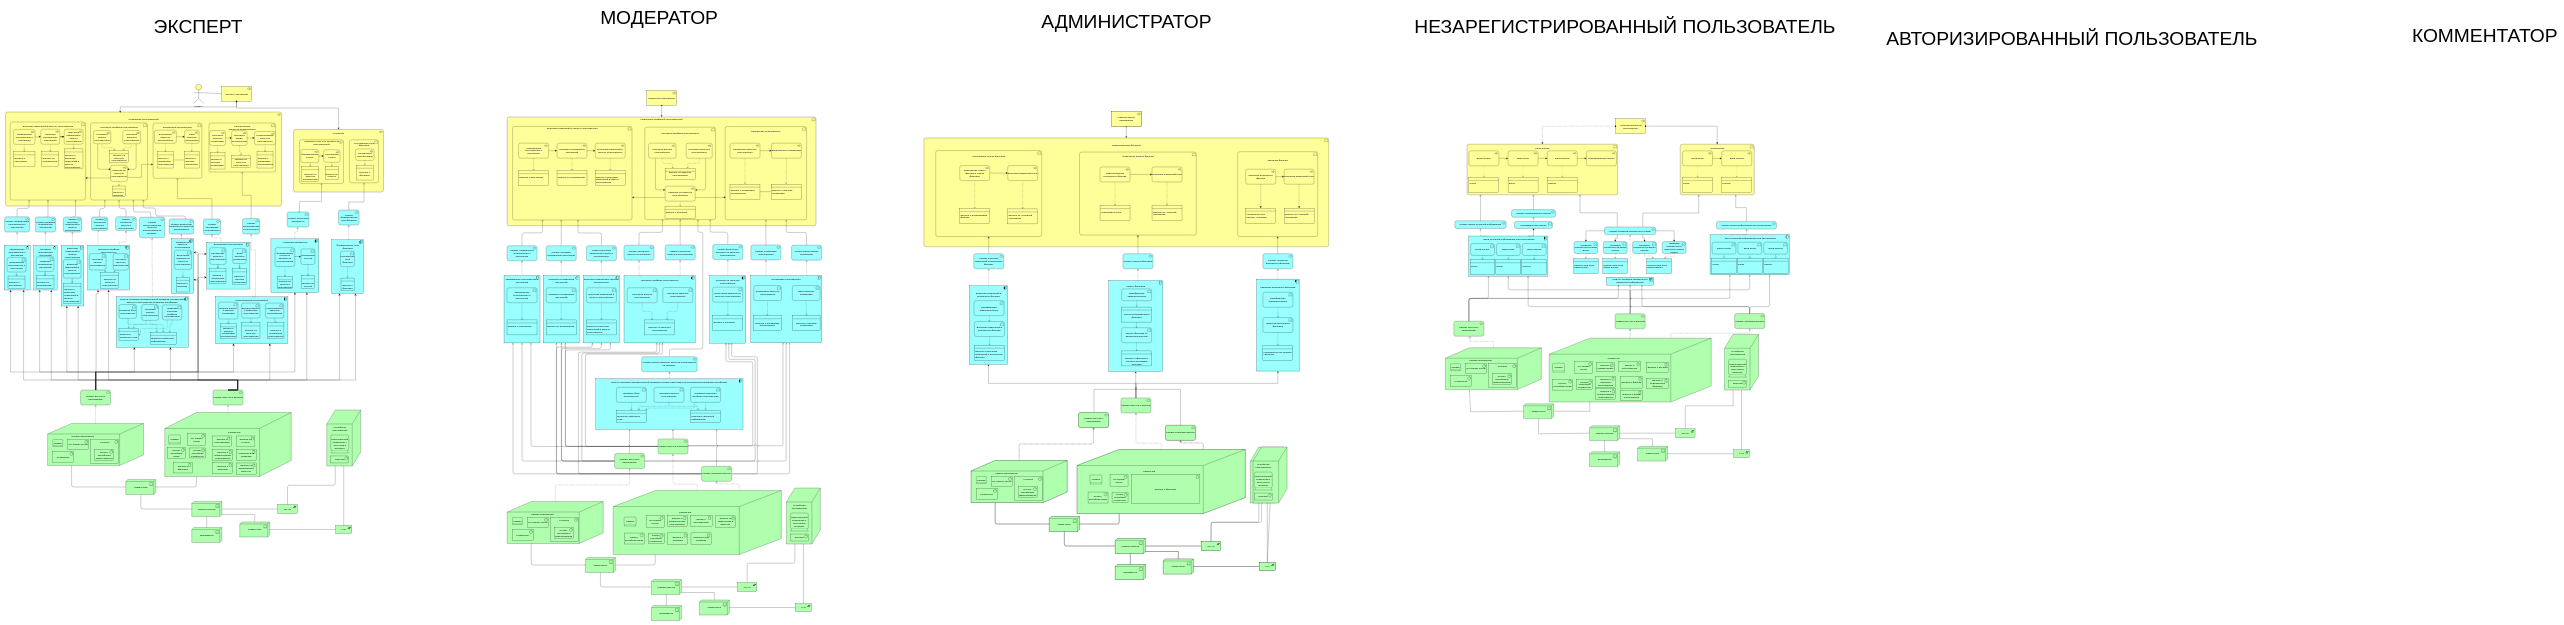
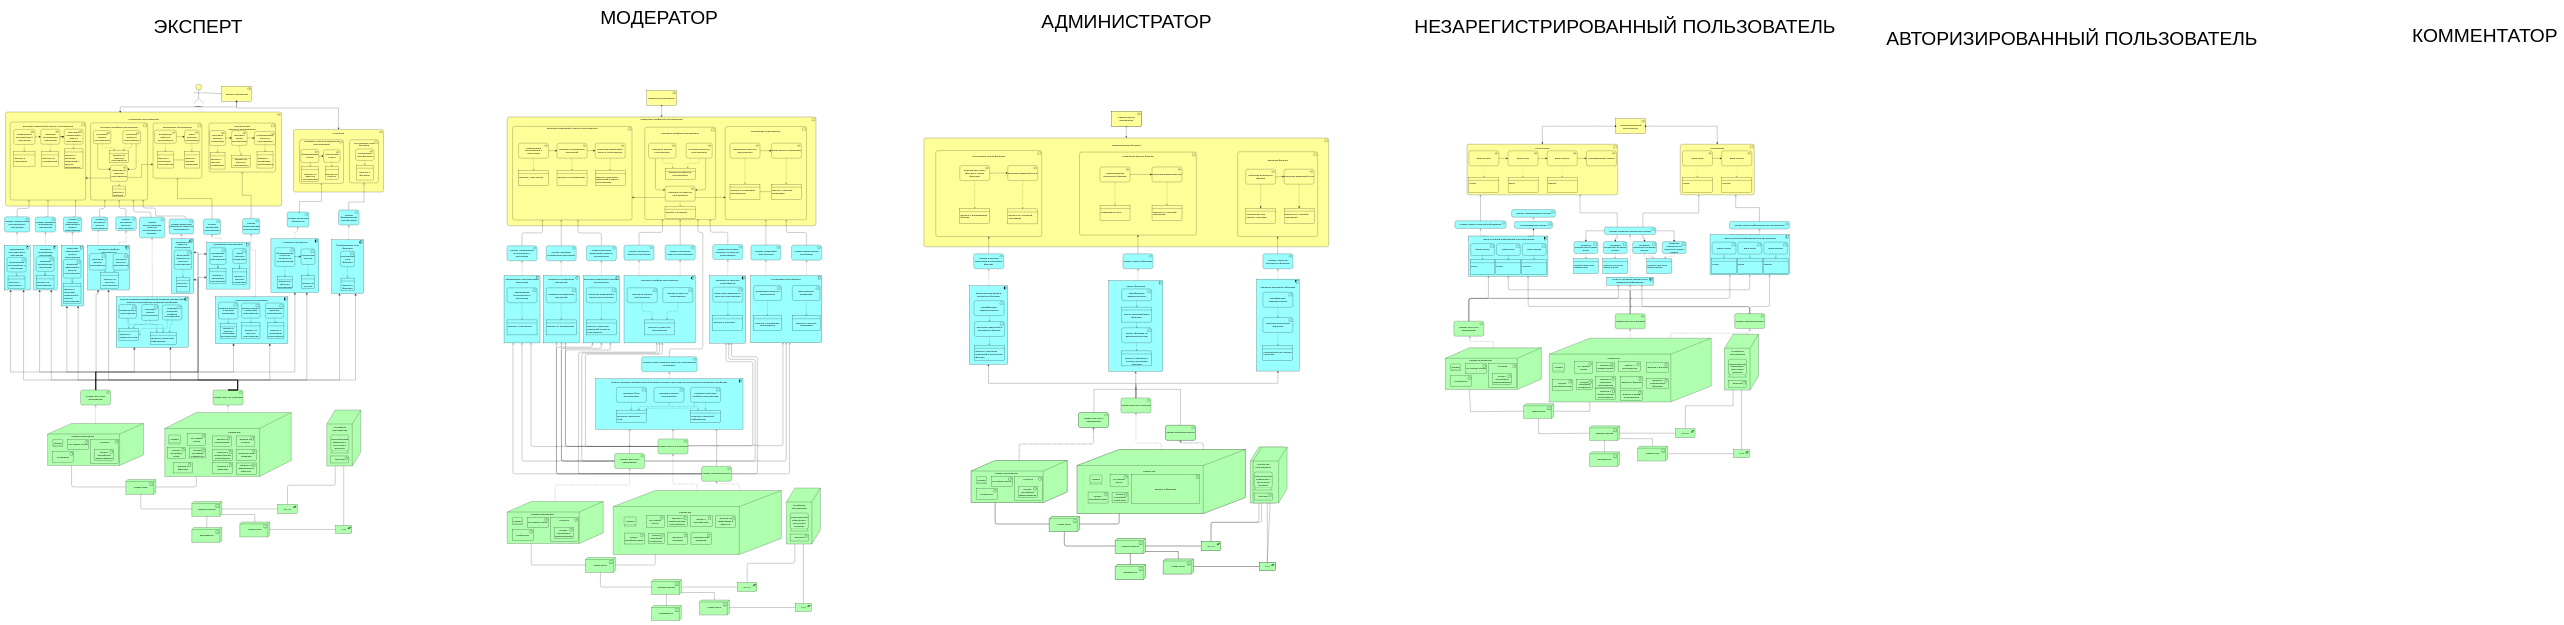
edge "Неавторизованный пользователь" -- "Регистрация": style dashed -> solid
edge "Сервис подтверждения пароля" -> "Регистрация": removed
node "Сервис ввода информации при авторизации": moved (1747, 225) -> (1760, 225)
